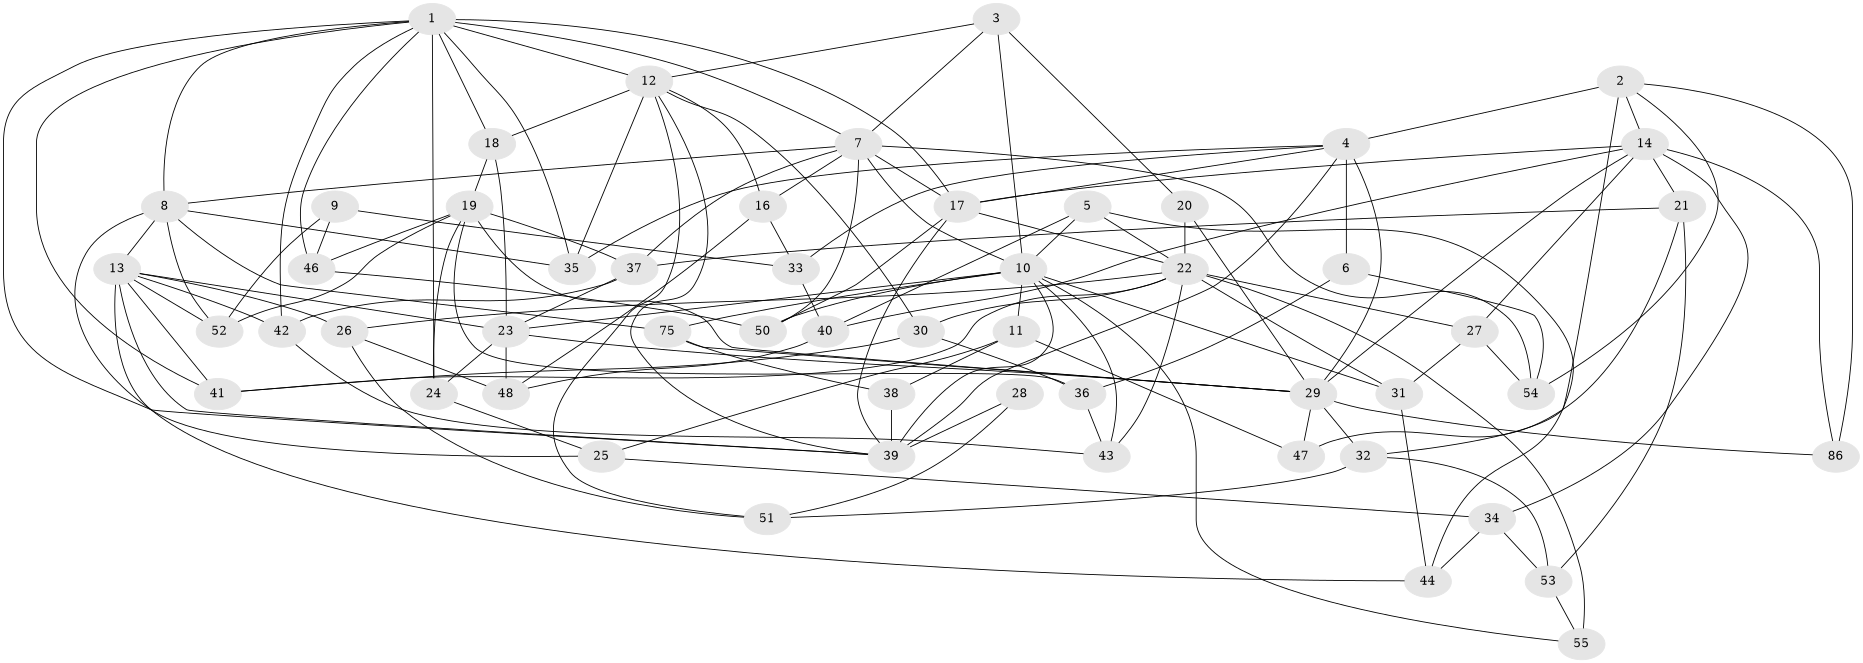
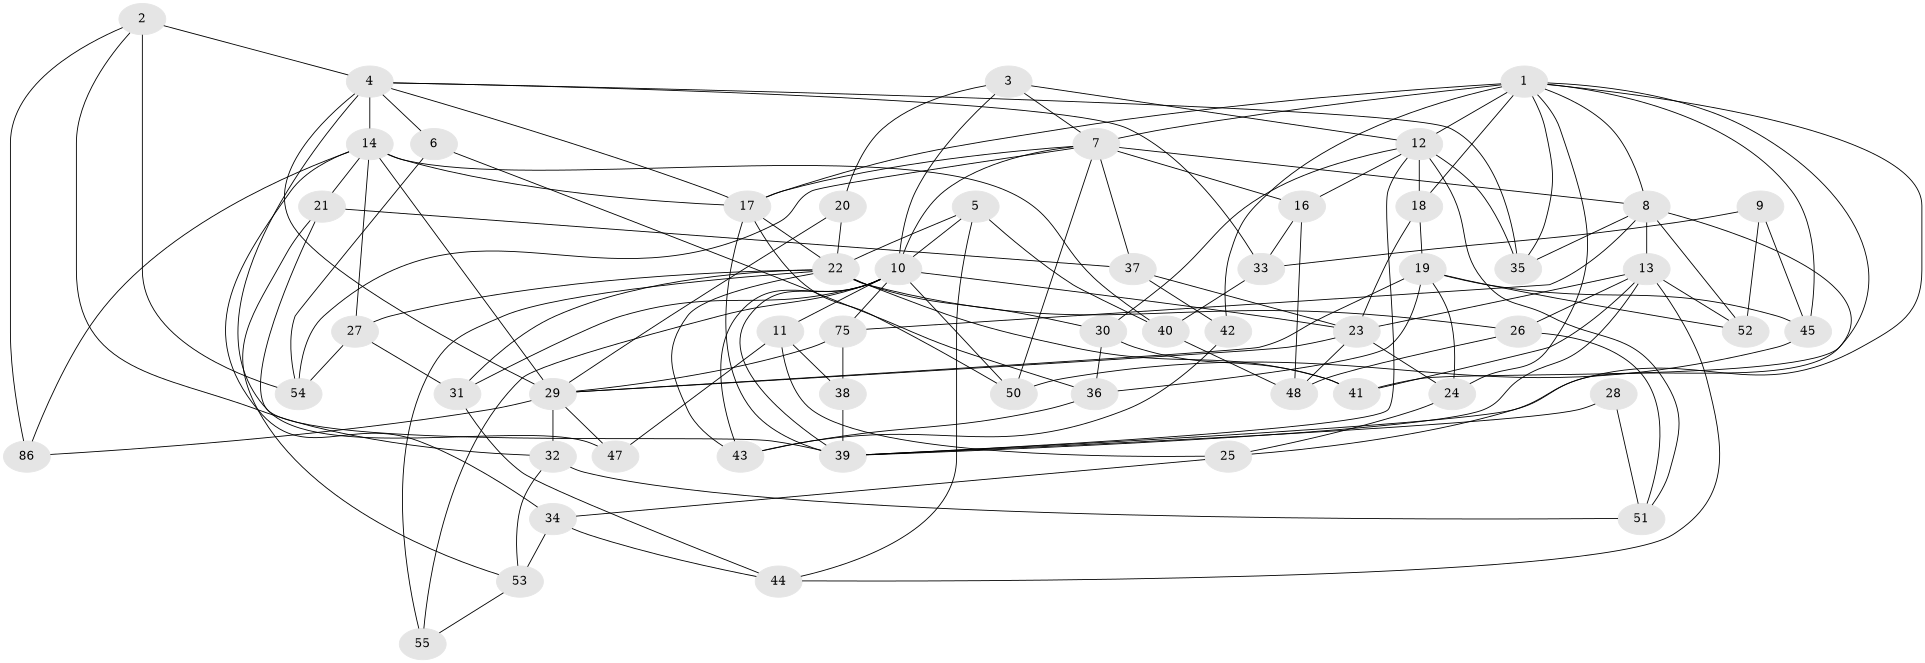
edge "2" -- "14": now "4" -- "14"
edge "19" -- "37": removed
node "46": label "46" -> "45"
edge "13" -- "42": removed
